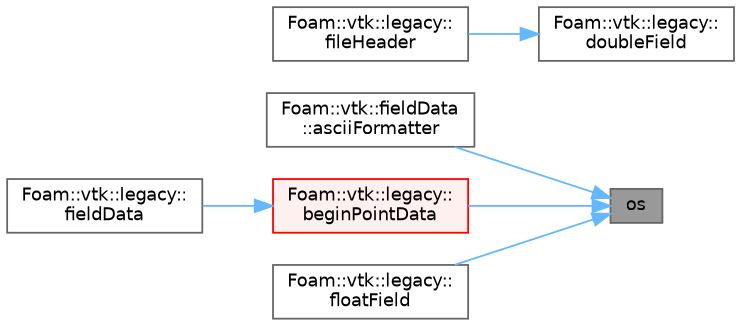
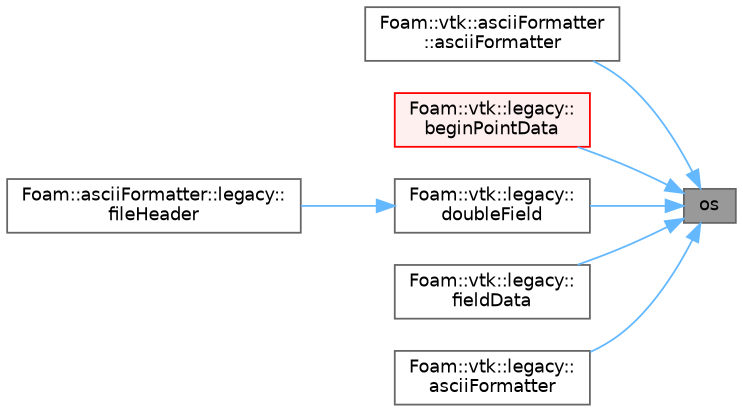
node "Foam::vtk::legacy:: fileHeader": label "Foam::vtk::legacy:: fileHeader" -> "Foam::asciiFormatter::legacy:: fileHeader"
node "Foam::vtk::fieldData ::asciiFormatter": label "Foam::vtk::fieldData ::asciiFormatter" -> "Foam::vtk::asciiFormatter ::asciiFormatter"
edge "Foam::vtk::legacy:: fieldData" -> "Foam::vtk::legacy:: beginPointData": now "Foam::vtk::legacy:: fieldData" -> "os"
edge "Foam::vtk::legacy:: doubleField" -> "os": added
node "Foam::vtk::legacy:: floatField": label "Foam::vtk::legacy:: floatField" -> "Foam::vtk::legacy:: asciiFormatter"
